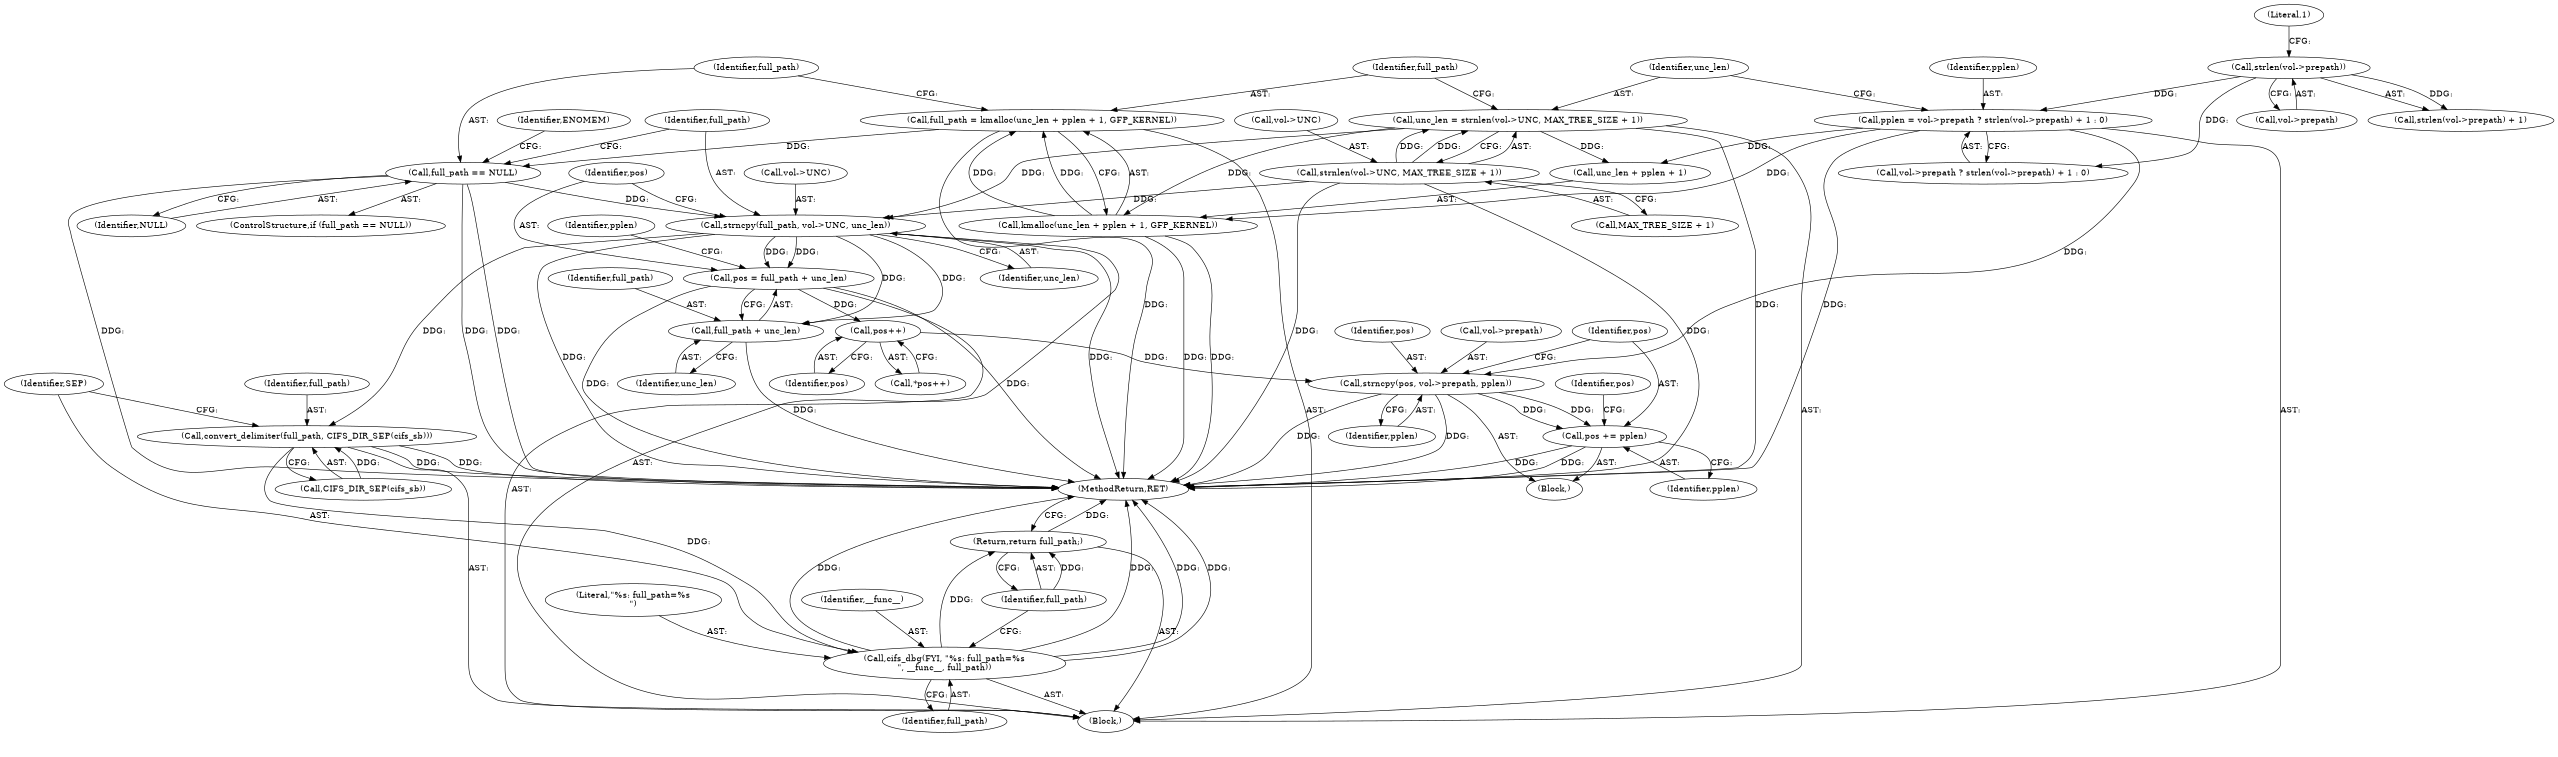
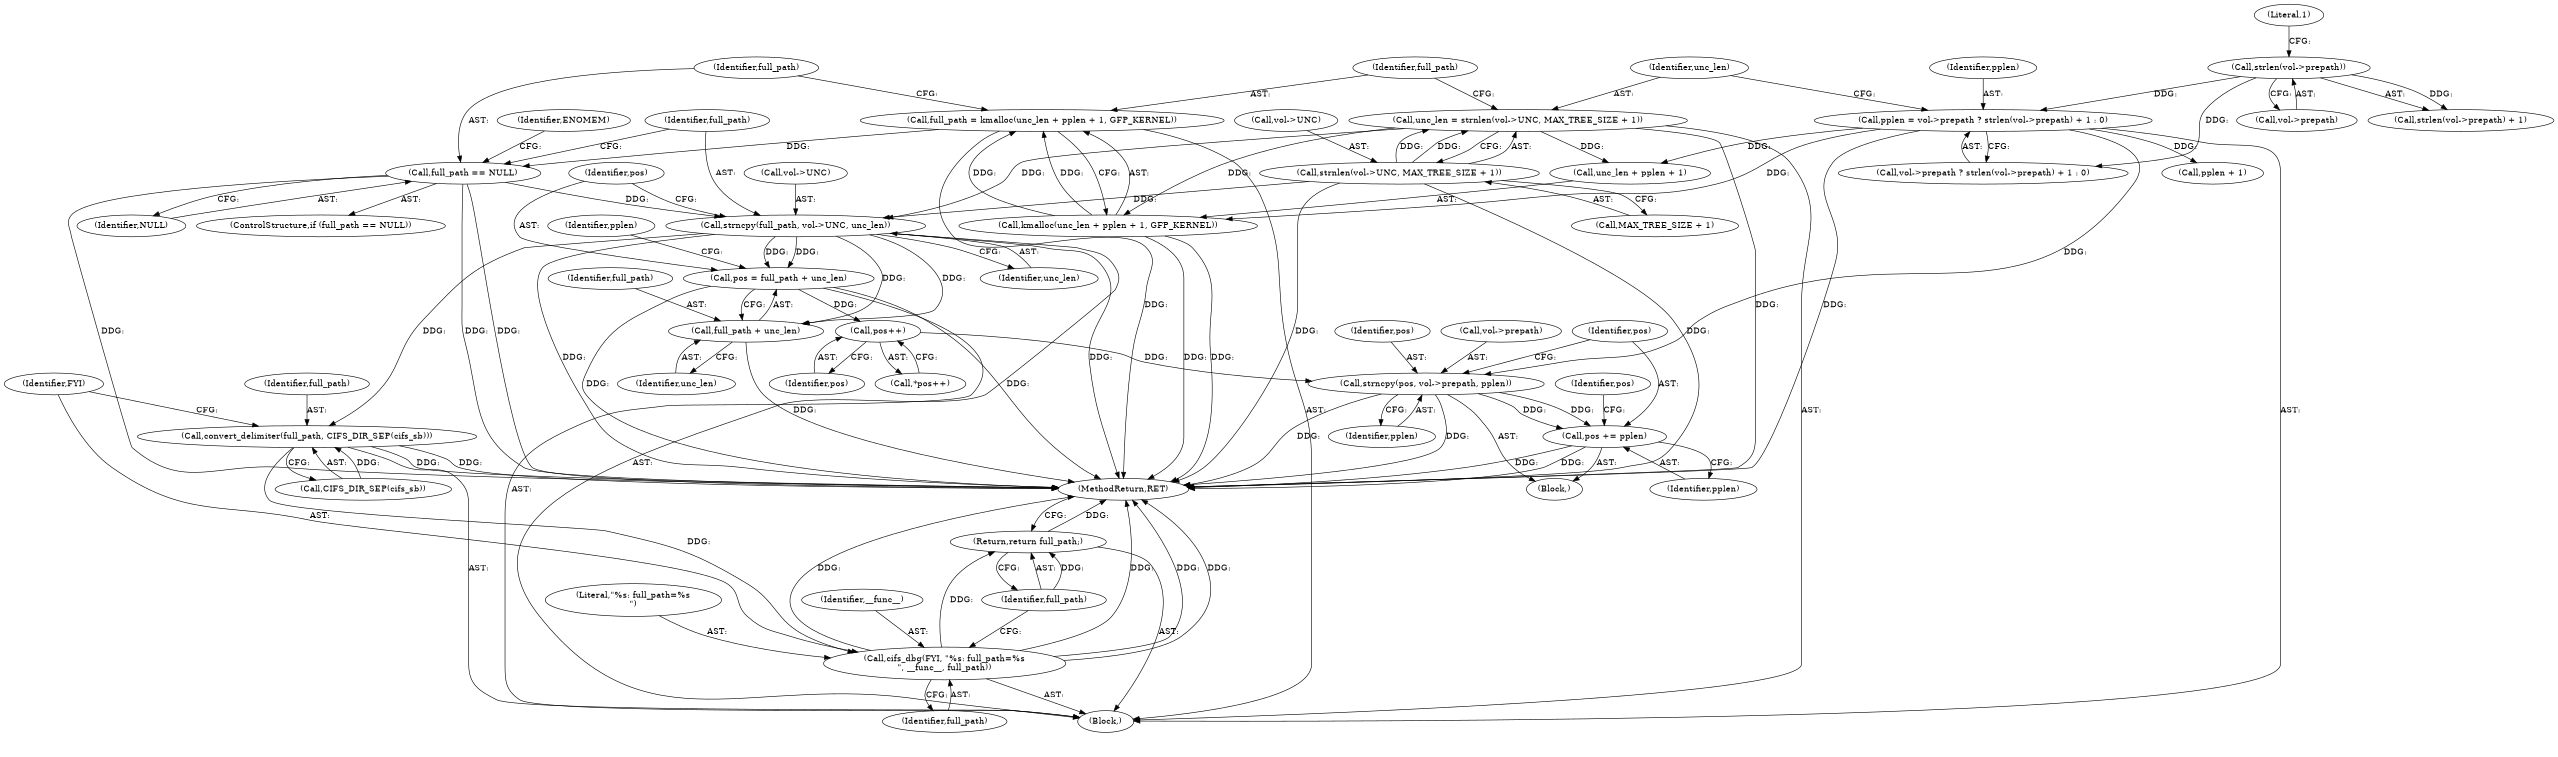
node "(Call,pplen + 1)": added
node "(Identifier,SEP)": label "(Identifier,SEP)" -> "(Identifier,FYI)"
